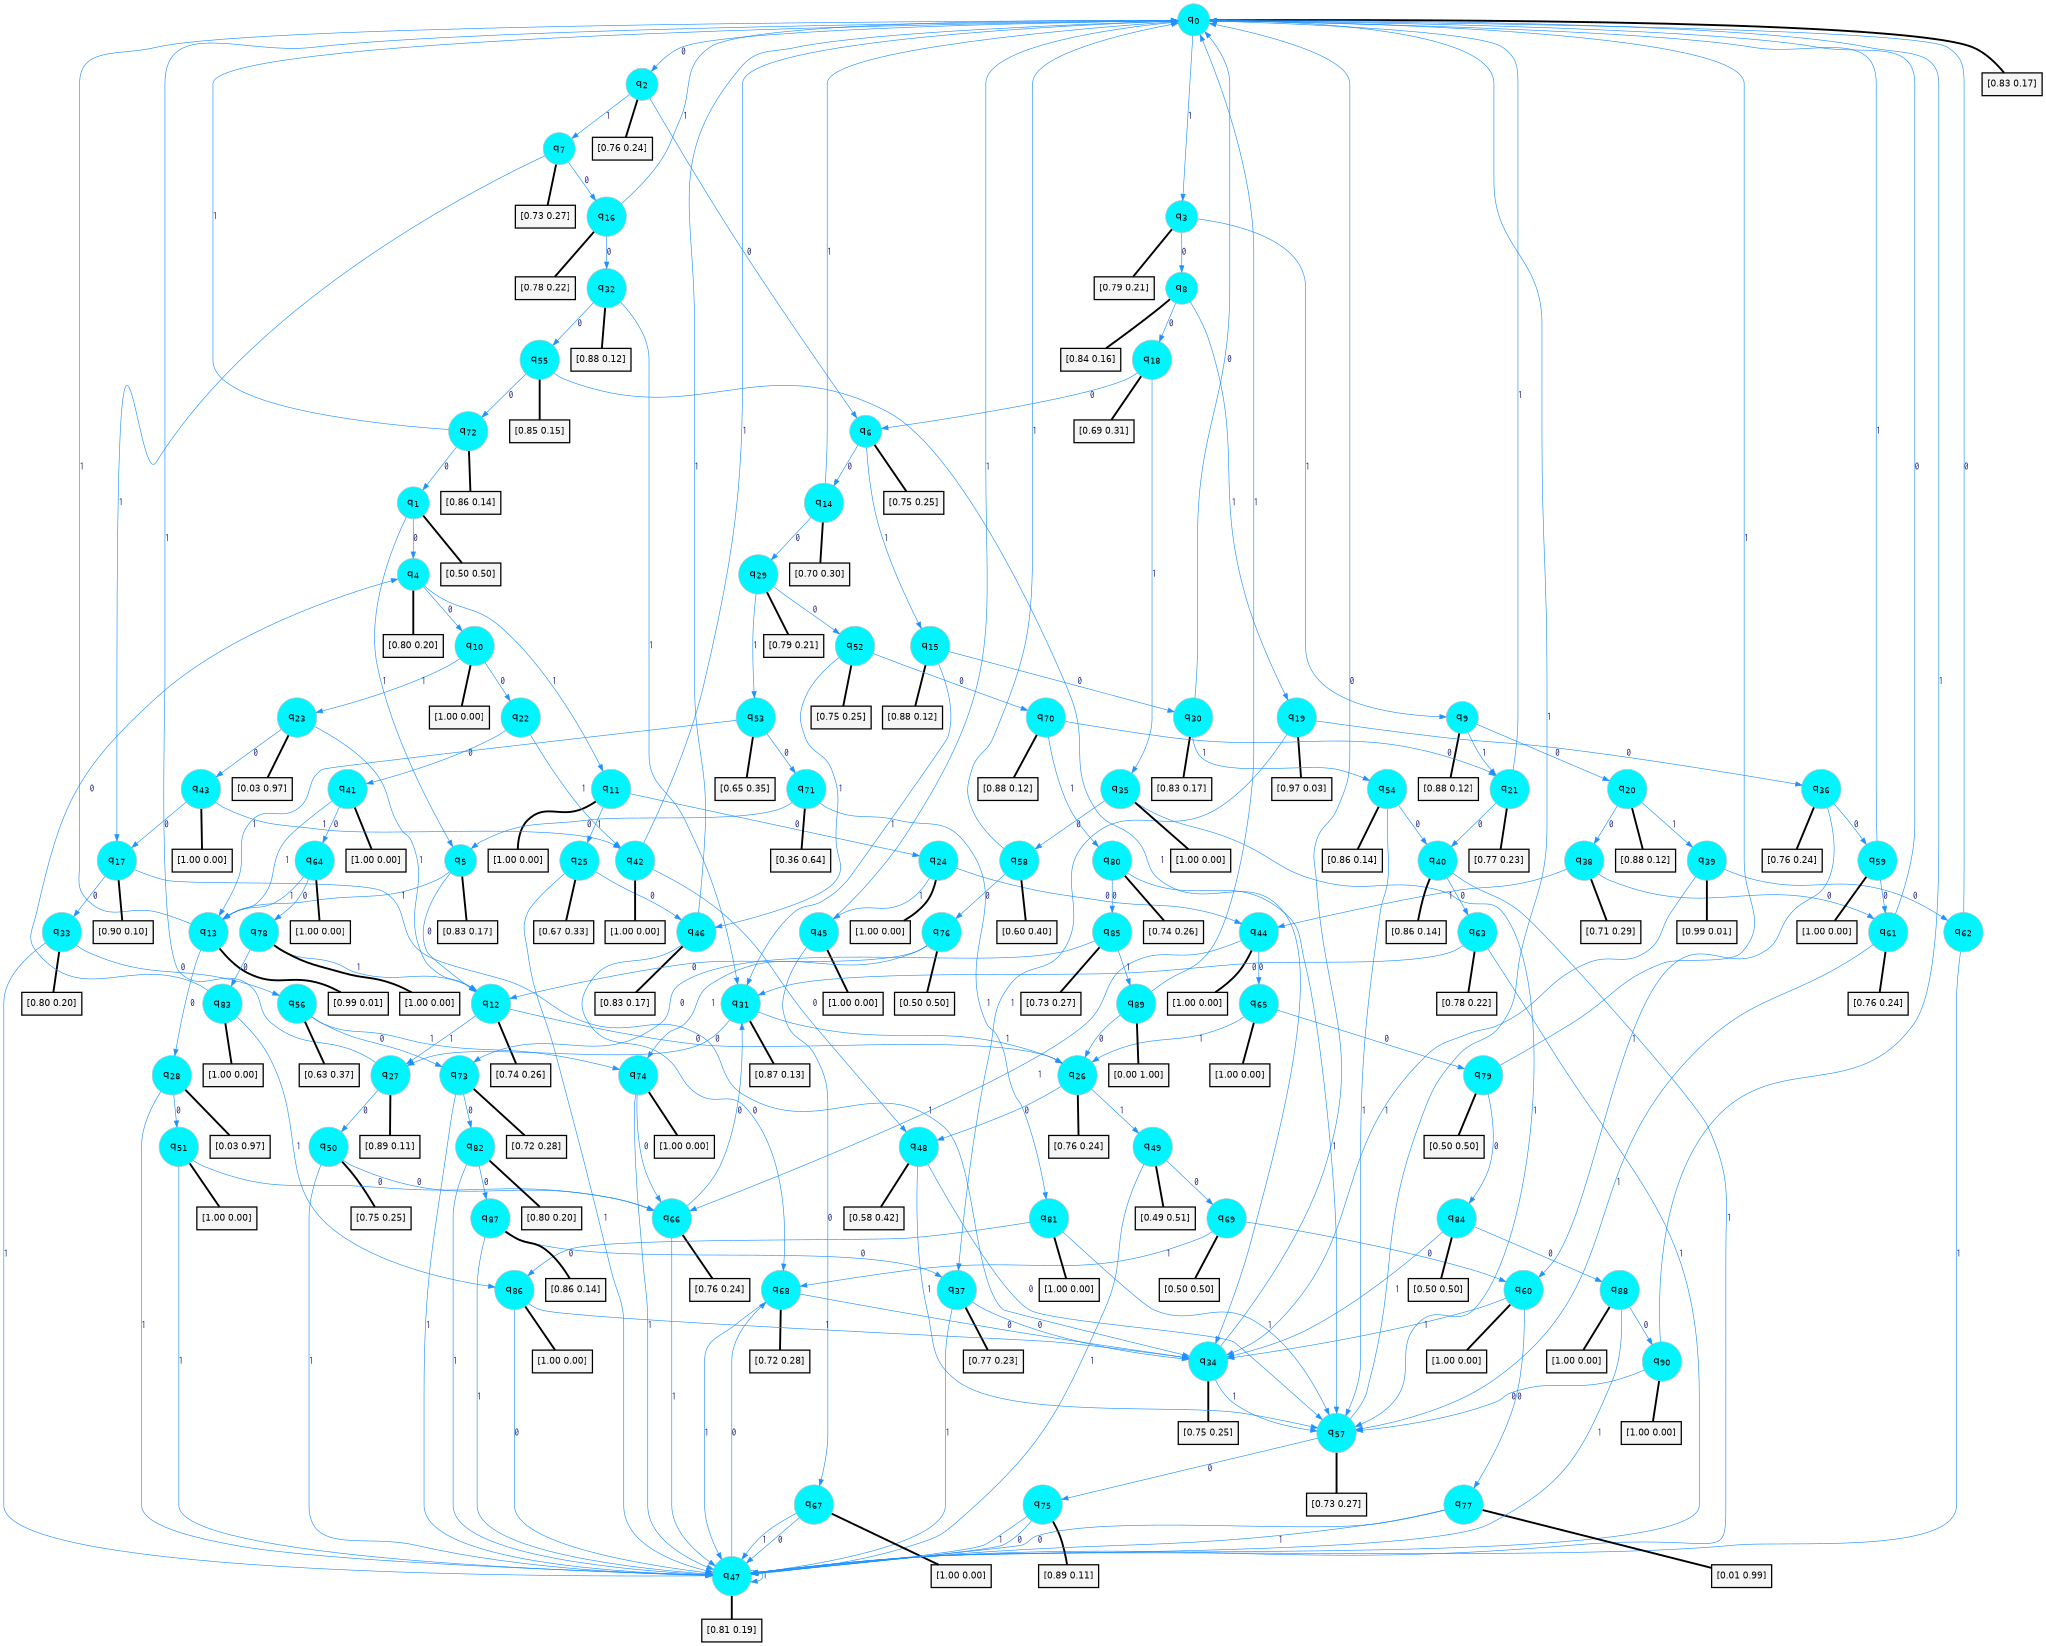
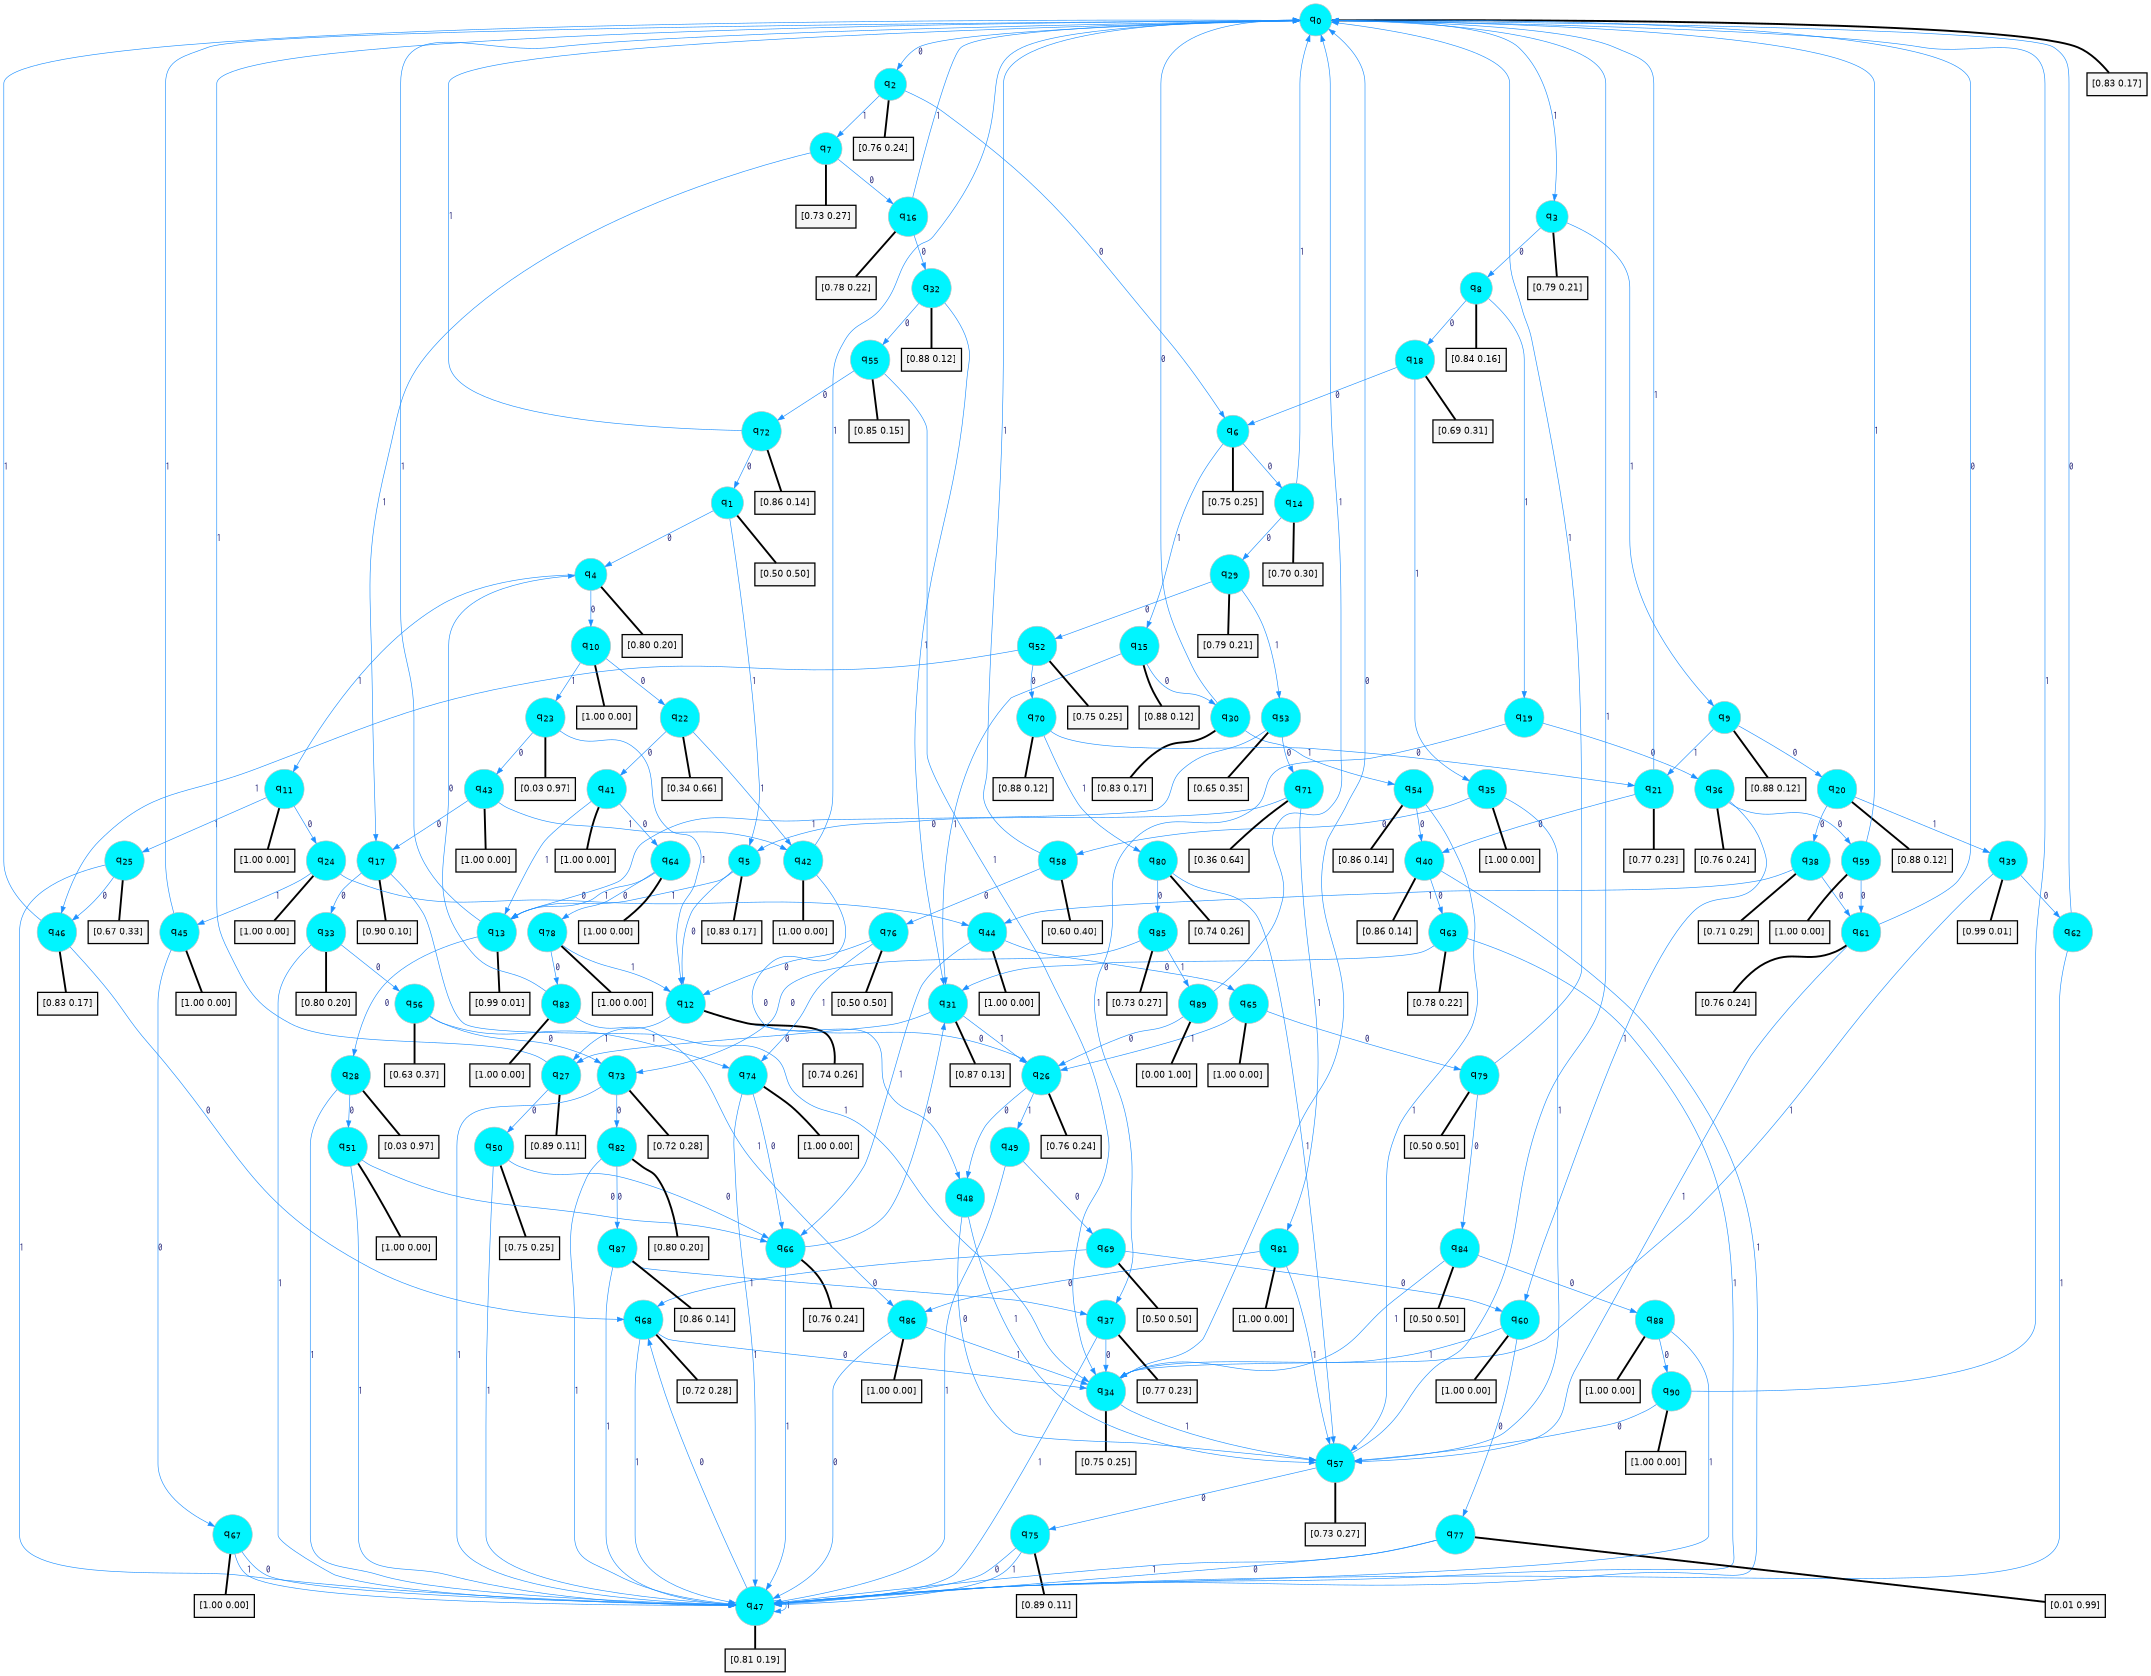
node "[0.34 0.66]": added
node "[0.97 0.03]": removed
node "[0.58 0.42]": removed
node "[0.49 0.51]": removed
